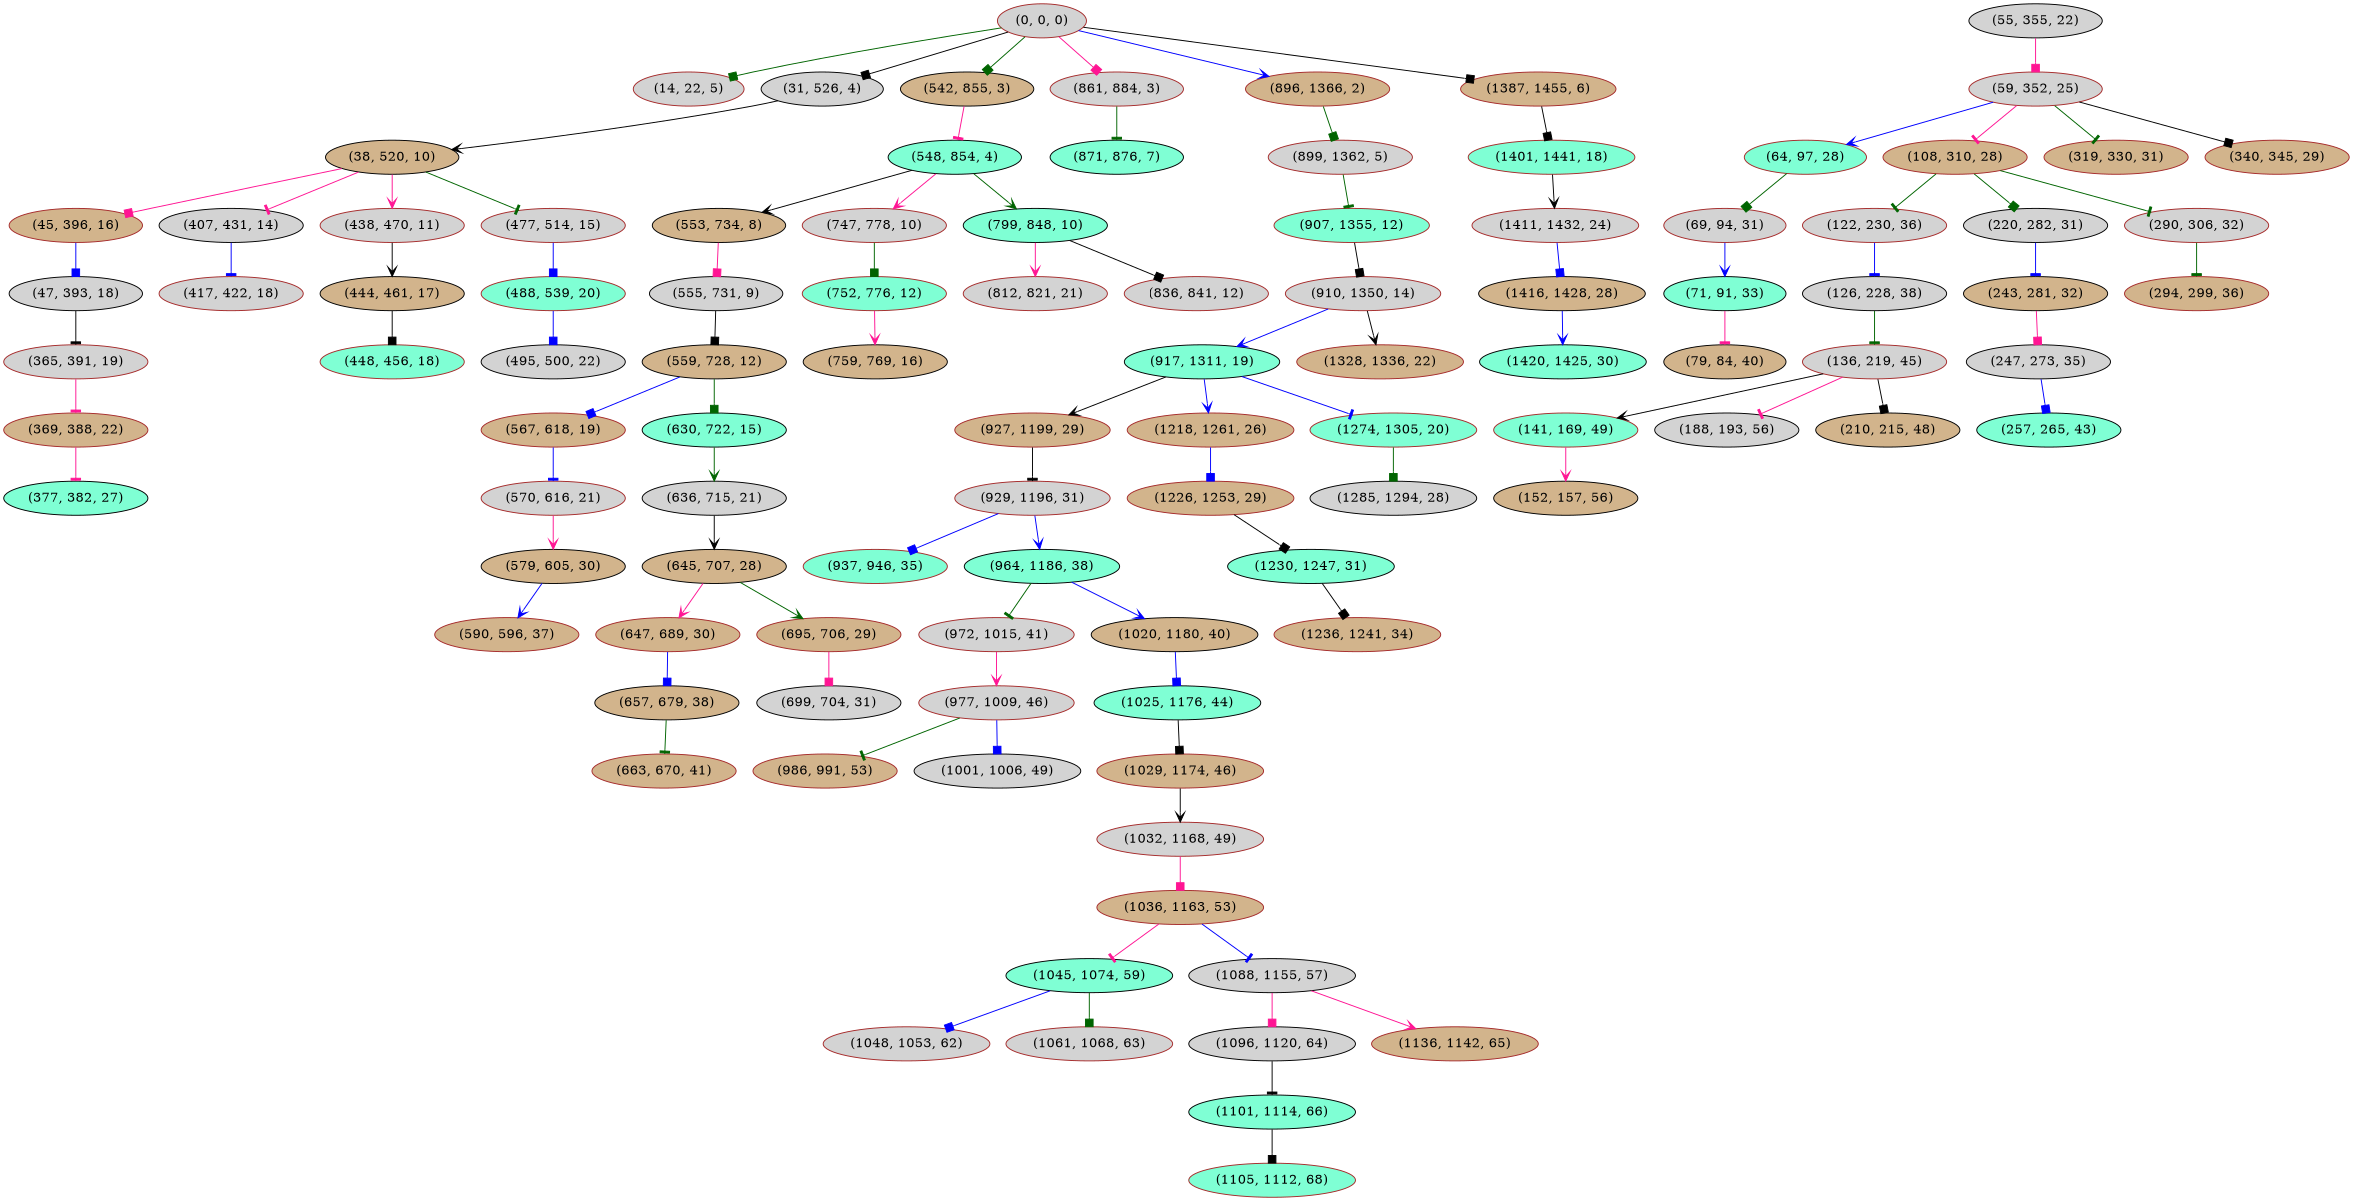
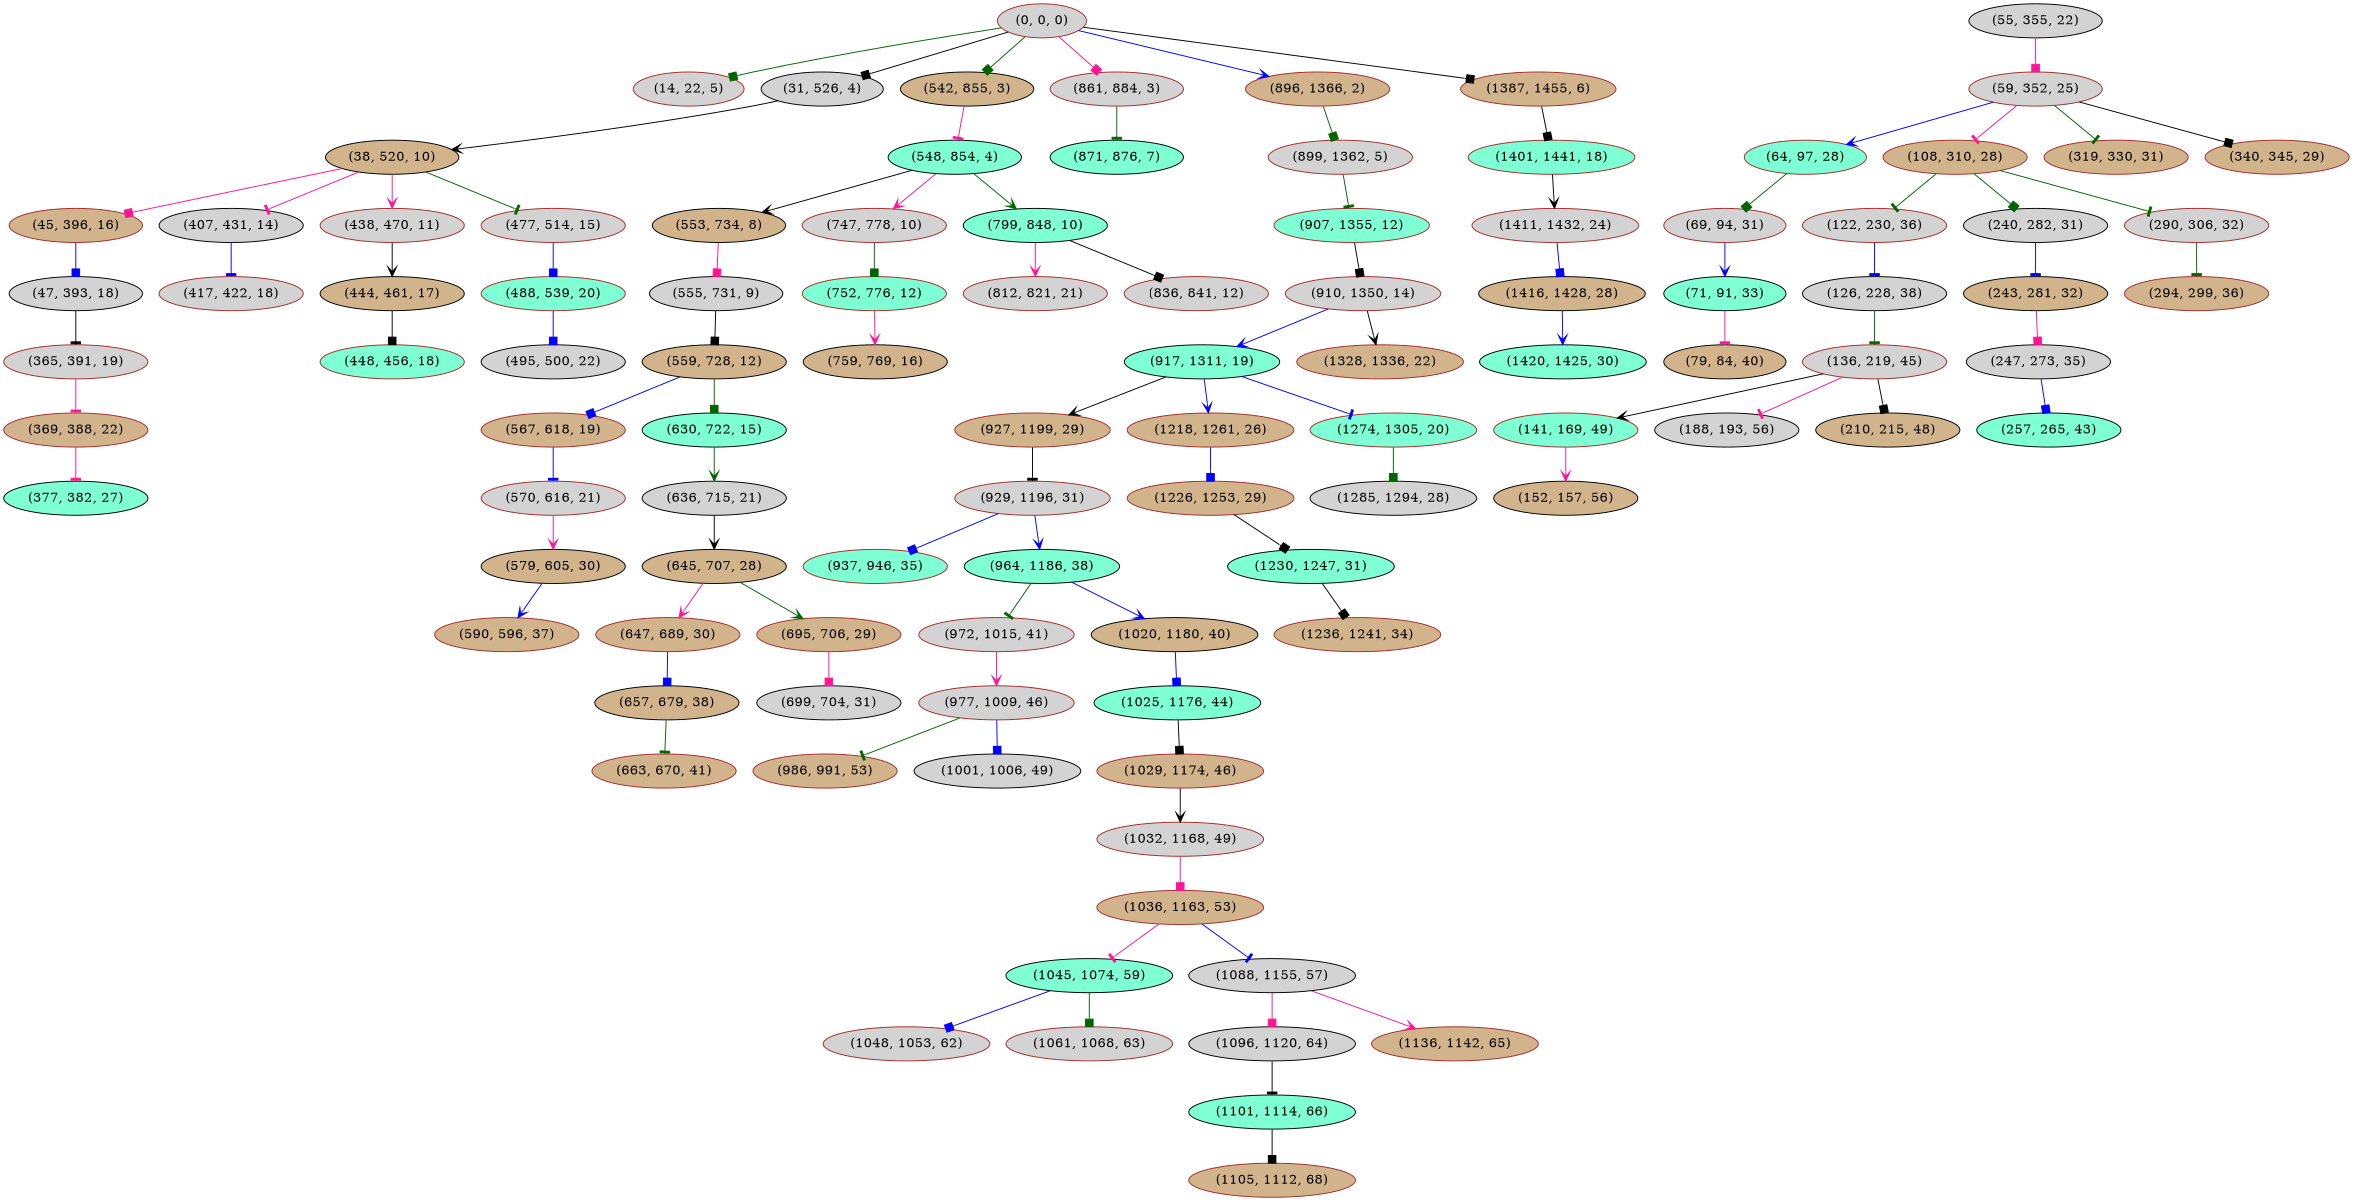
node "(220, 282, 31)": label "(220, 282, 31)" -> "(240, 282, 31)"
node "(1105, 1112, 68)": fillcolor aquamarine -> tan
